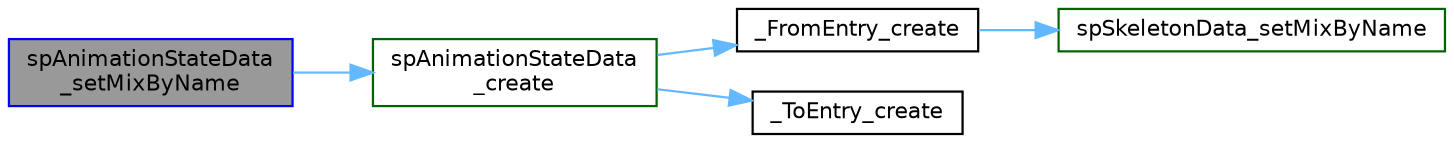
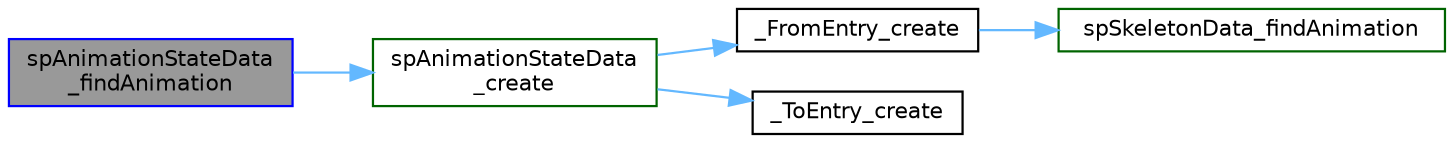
node "spSkeletonData_setMixByName": label "spSkeletonData_setMixByName" -> "spSkeletonData_findAnimation"
node "spAnimationStateData _setMixByName": label "spAnimationStateData _setMixByName" -> "spAnimationStateData _findAnimation"
